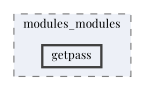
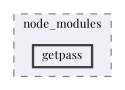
cluster "modules_modules": label "modules_modules" -> "node_modules"
